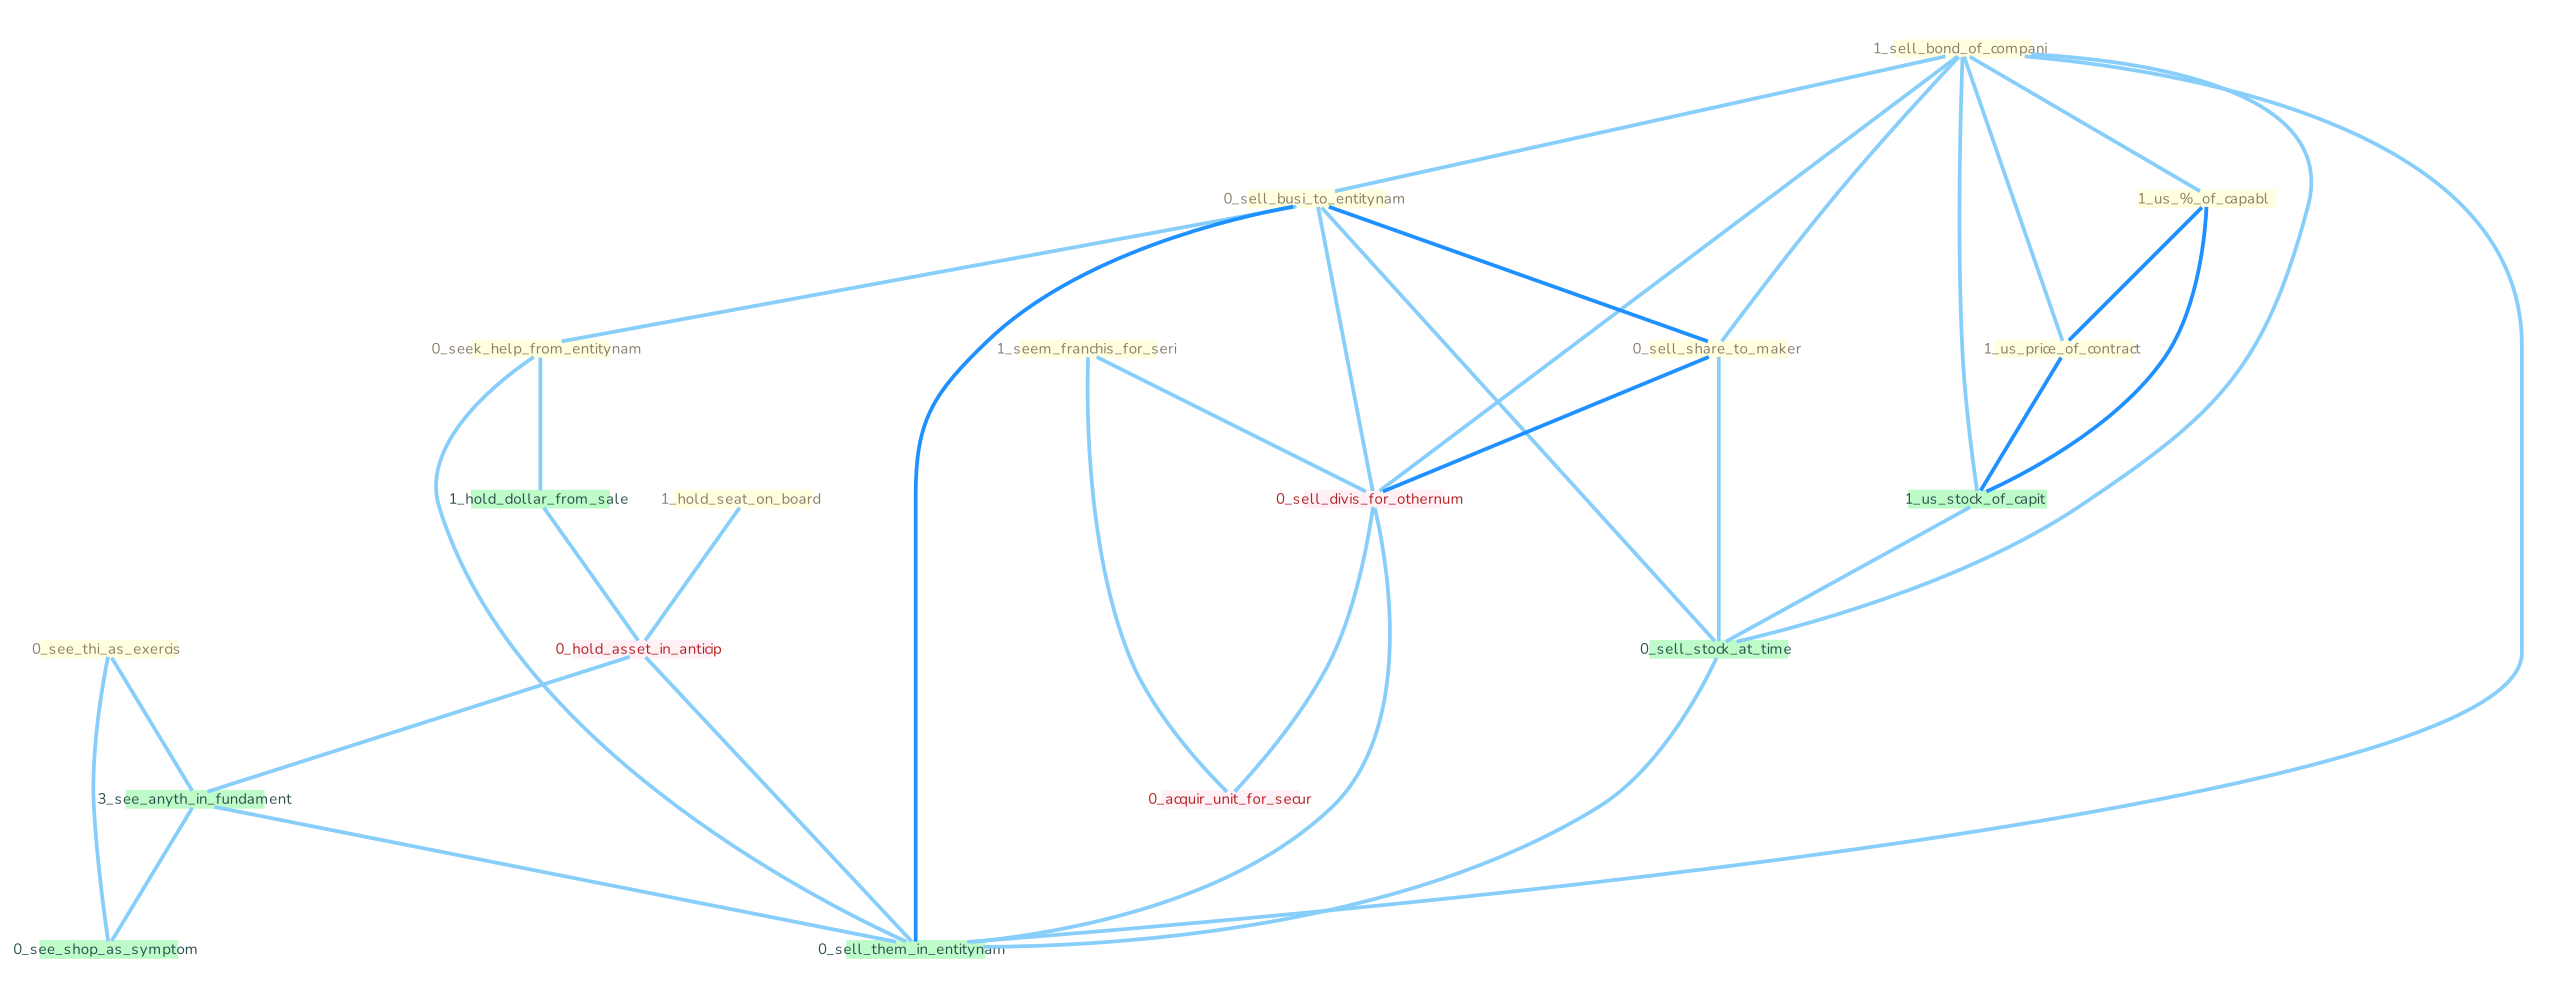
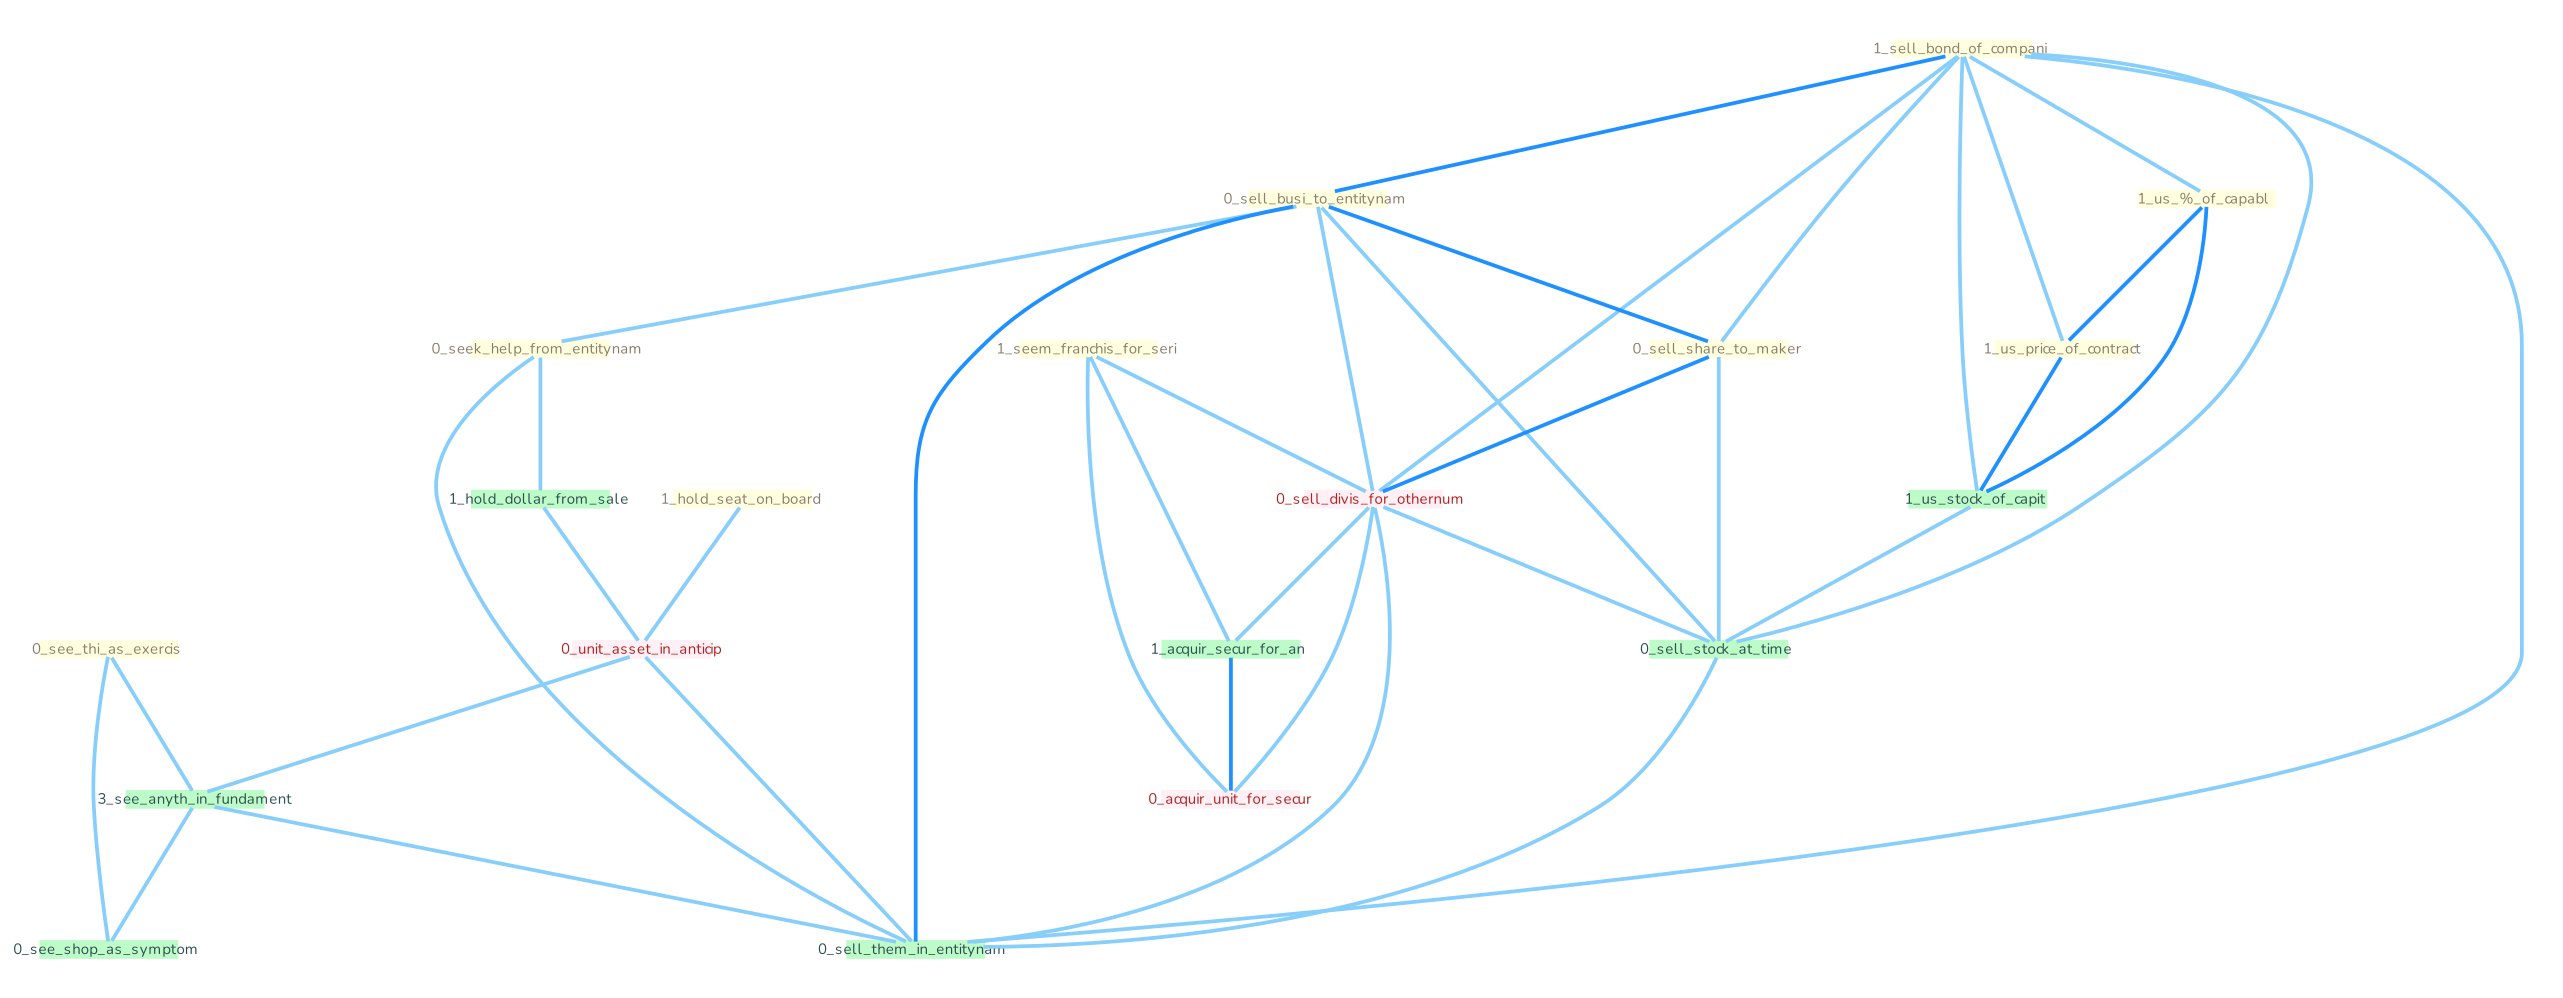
edge "1_sell_bond_of_compani" -- "0_sell_busi_to_entitynam": color #87cefa -> #1e90ff
edge "0_sell_divis_for_othernum" -- "0_sell_stock_at_time": added
node "0_hold_asset_in_anticip": label "0_hold_asset_in_anticip" -> "0_unit_asset_in_anticip"
node "1_acquir_secur_for_an": added
